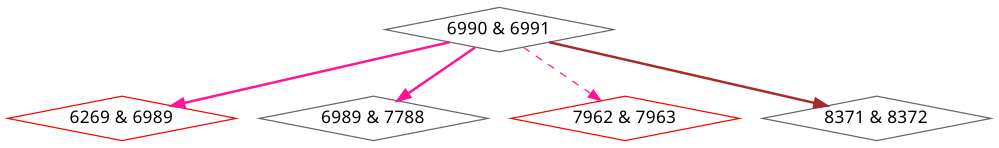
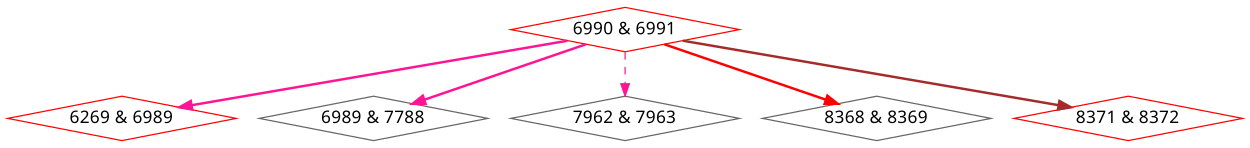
node "6990 & 6991": color gray40 -> red
node "7962 & 7963": color red -> gray40
node "8368 & 8369": added
node "8371 & 8372": color gray40 -> red
